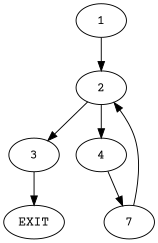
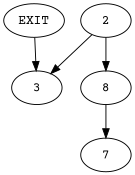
node "1": removed
node "4": label "4" -> "8"
edge "7" -> "2": removed
edge "3" -> "EXIT": reversed
